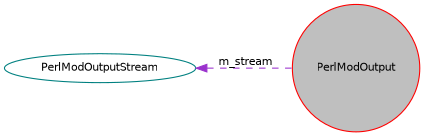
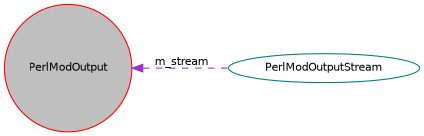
edge "PerlModOutput" -> "PerlModOutputStream": reversed
